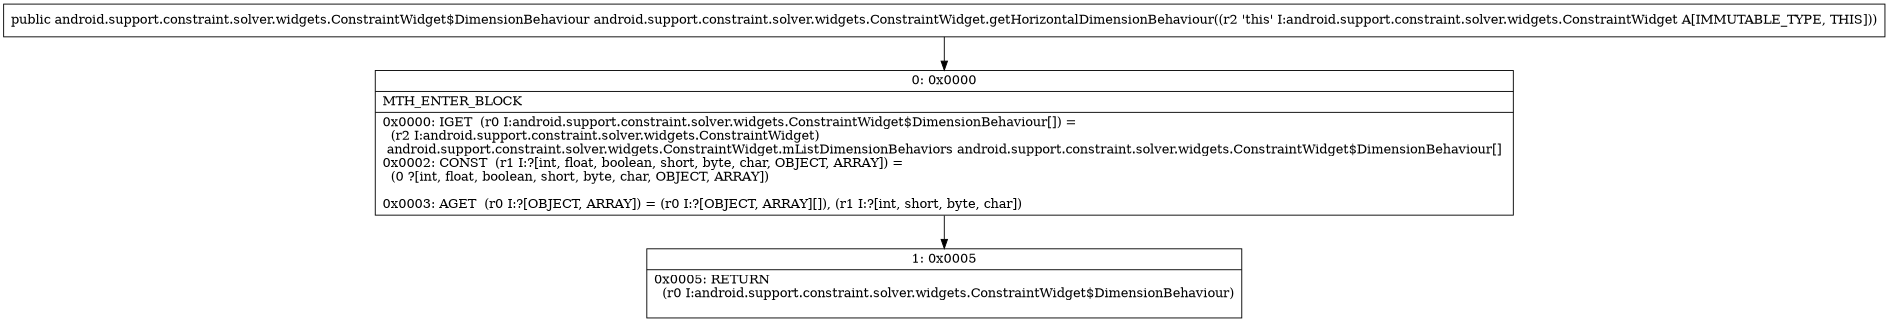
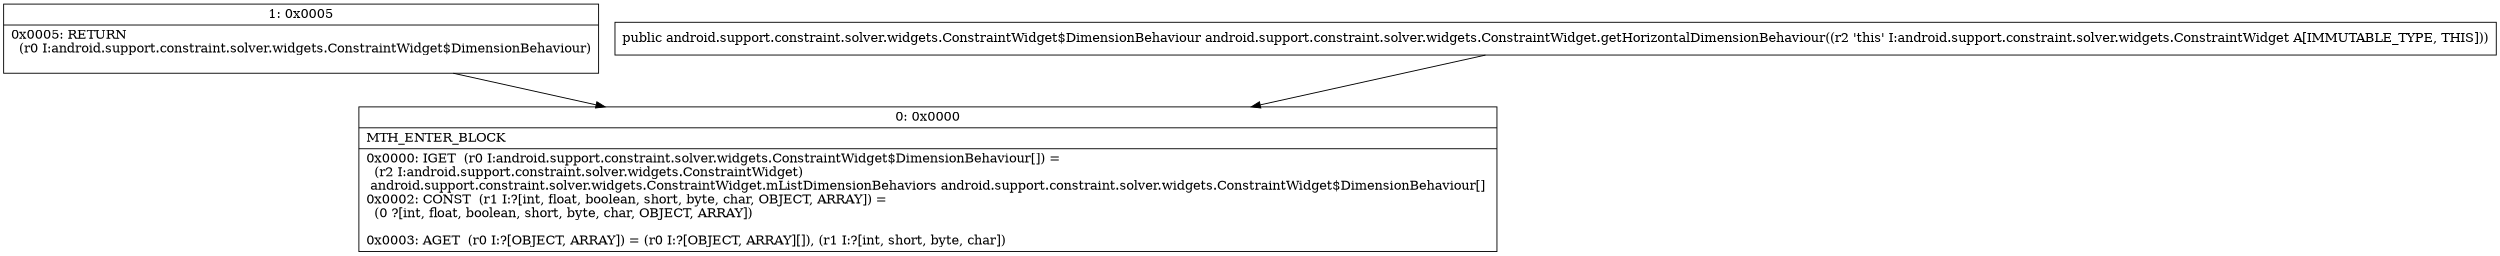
edge "0: 0x0000" -> "1: 0x0005": reversed
